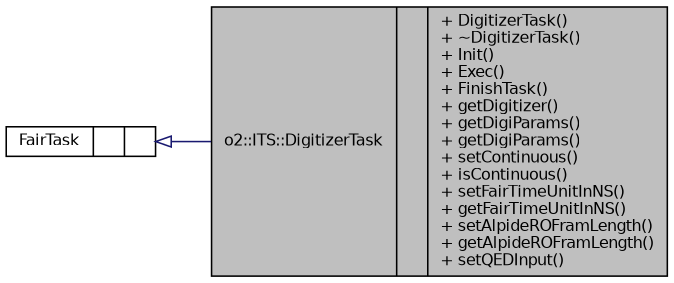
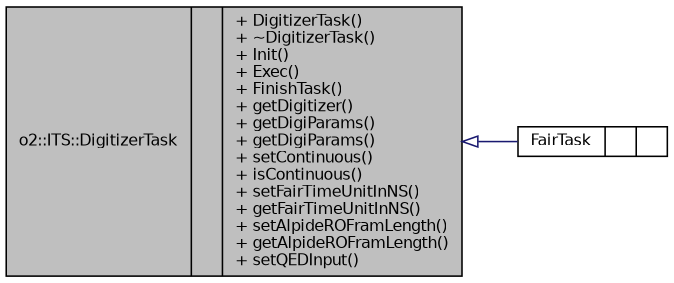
edge "o2::ITS::DigitizerTask" -> "FairTask": reversed
